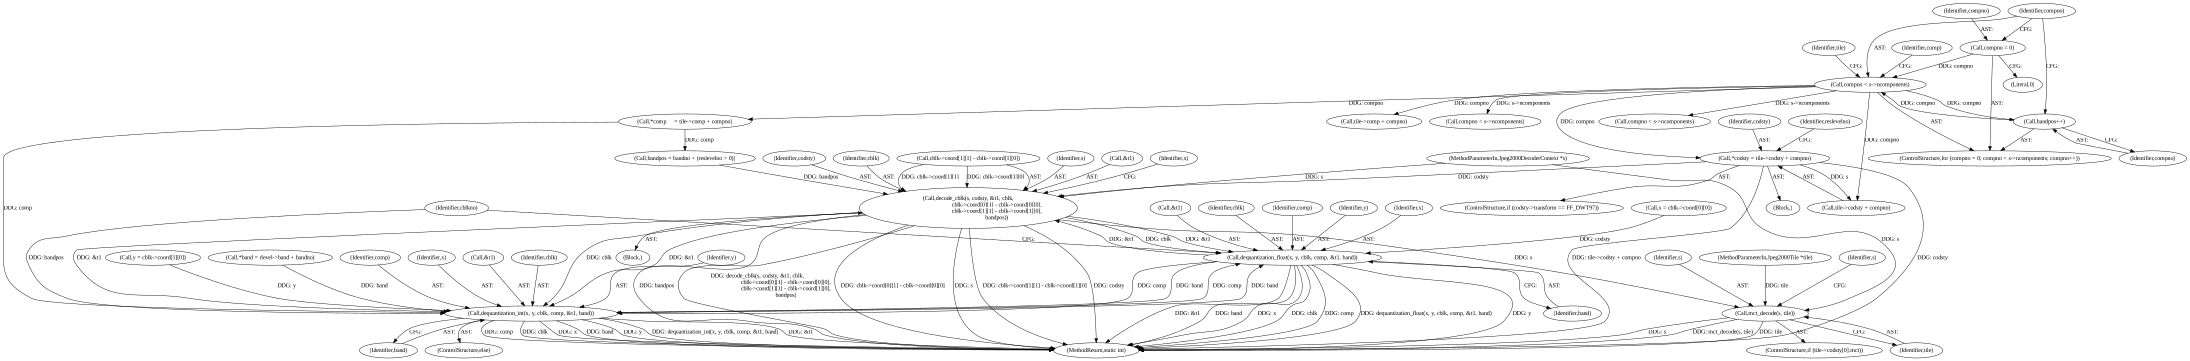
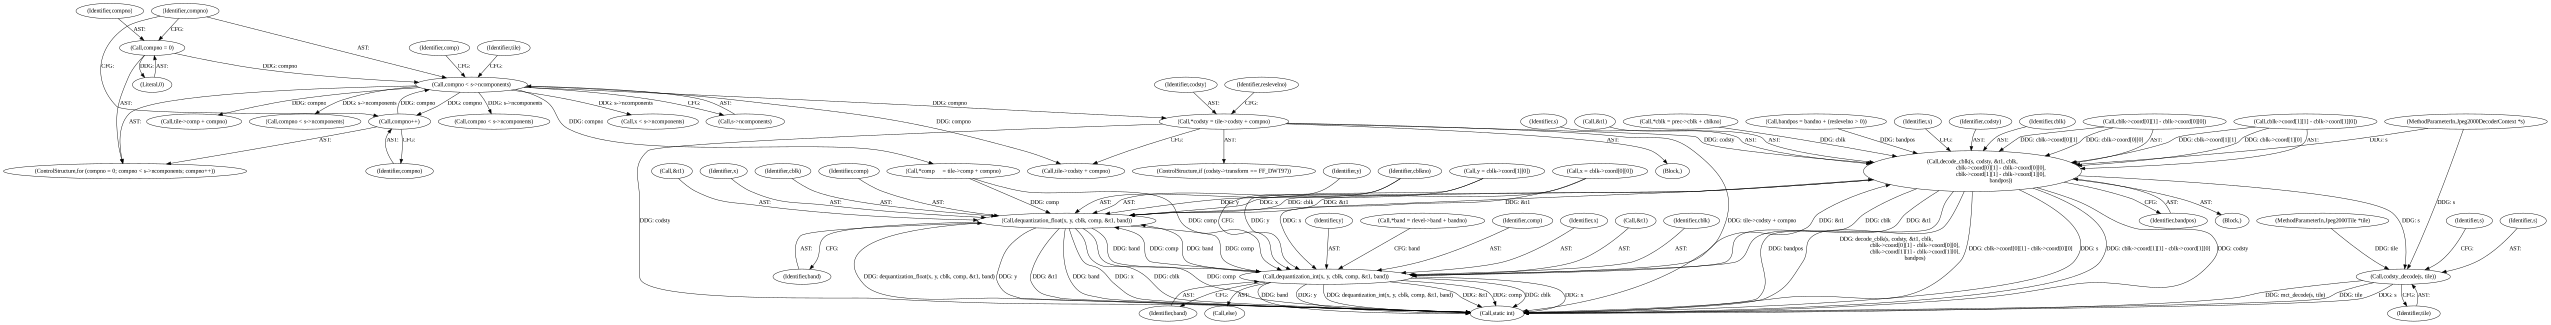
edge "(Call,compno = 0)" -> "(Literal,0)": label "CFG: " -> "DDG: "
edge "(Literal,0)" -> "(Call,compno = 0)": added, label "AST:"
node "(Call,x < s->ncomponents)": added
node "(Call,s->ncomponents)": added
node "(Call,*cblk = prec->cblk + cblkno)": added
node "(Call,bandpos++)": label "(Call,bandpos++)" -> "(Call,compno++)"
node "(Call,cblk->coord[0][1] - cblk->coord[0][0])": added
edge "(Call,*comp     = tile->comp + compno)" -> "(Call,bandpos = bandno + (reslevelno > 0))": now "(Call,*comp     = tile->comp + compno)" -> "(Call,dequantization_float(x, y, cblk, comp, &t1, band))"
edge "(Call,*codsty = tile->codsty + compno)" -> "(Call,tile->codsty + compno)": label "DDG: s" -> "CFG: "
edge "(Call,tile->codsty + compno)" -> "(Call,*codsty = tile->codsty + compno)": removed, label "AST:"
edge "(Call,y = cblk->coord[1][0])" -> "(Call,dequantization_float(x, y, cblk, comp, &t1, band))": added, label "DDG: y"
edge "(Call,x = cblk->coord[0][0])" -> "(Call,dequantization_int(x, y, cblk, comp, &t1, band))": added, label "DDG: x"
node "(Identifier,bandpos)": added
edge "(Identifier,cblkno)" -> "(Call,dequantization_float(x, y, cblk, comp, &t1, band))": label "CFG: " -> "AST: "
edge "(Call,x = cblk->coord[0][0])" -> "(Call,dequantization_float(x, y, cblk, comp, &t1, band))": label "DDG: codsty" -> "DDG: x"
edge "(Identifier,cblkno)" -> "(Call,dequantization_int(x, y, cblk, comp, &t1, band))": label "DDG: bandpos" -> "CFG: "
edge "(Call,*band = rlevel->band + bandno)" -> "(Call,dequantization_int(x, y, cblk, comp, &t1, band))": label "DDG: band" -> "CFG: band"
node "(Call,mct_decode(s, tile))": label "(Call,mct_decode(s, tile))" -> "(Call,codsty_decode(s, tile))"
node "(ControlStructure,else)": label "(ControlStructure,else)" -> "(Call,else)"
node "(MethodReturn,static int)": label "(MethodReturn,static int)" -> "(Call,static int)"
node "(ControlStructure,if (tile->codsty[0].mct))": removed
